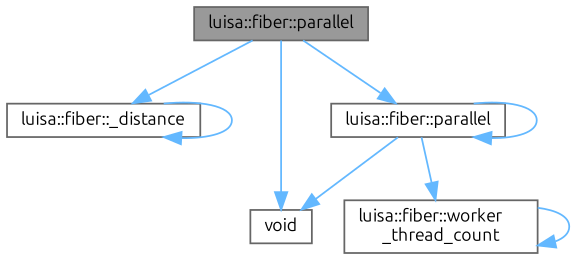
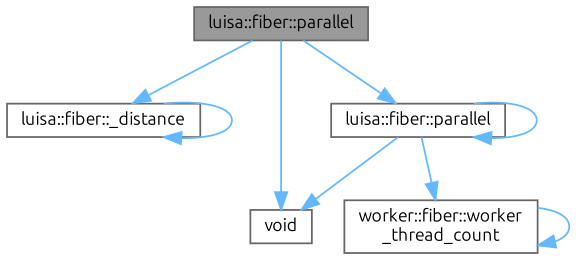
node "luisa::fiber::worker _thread_count": label "luisa::fiber::worker _thread_count" -> "worker::fiber::worker _thread_count"
